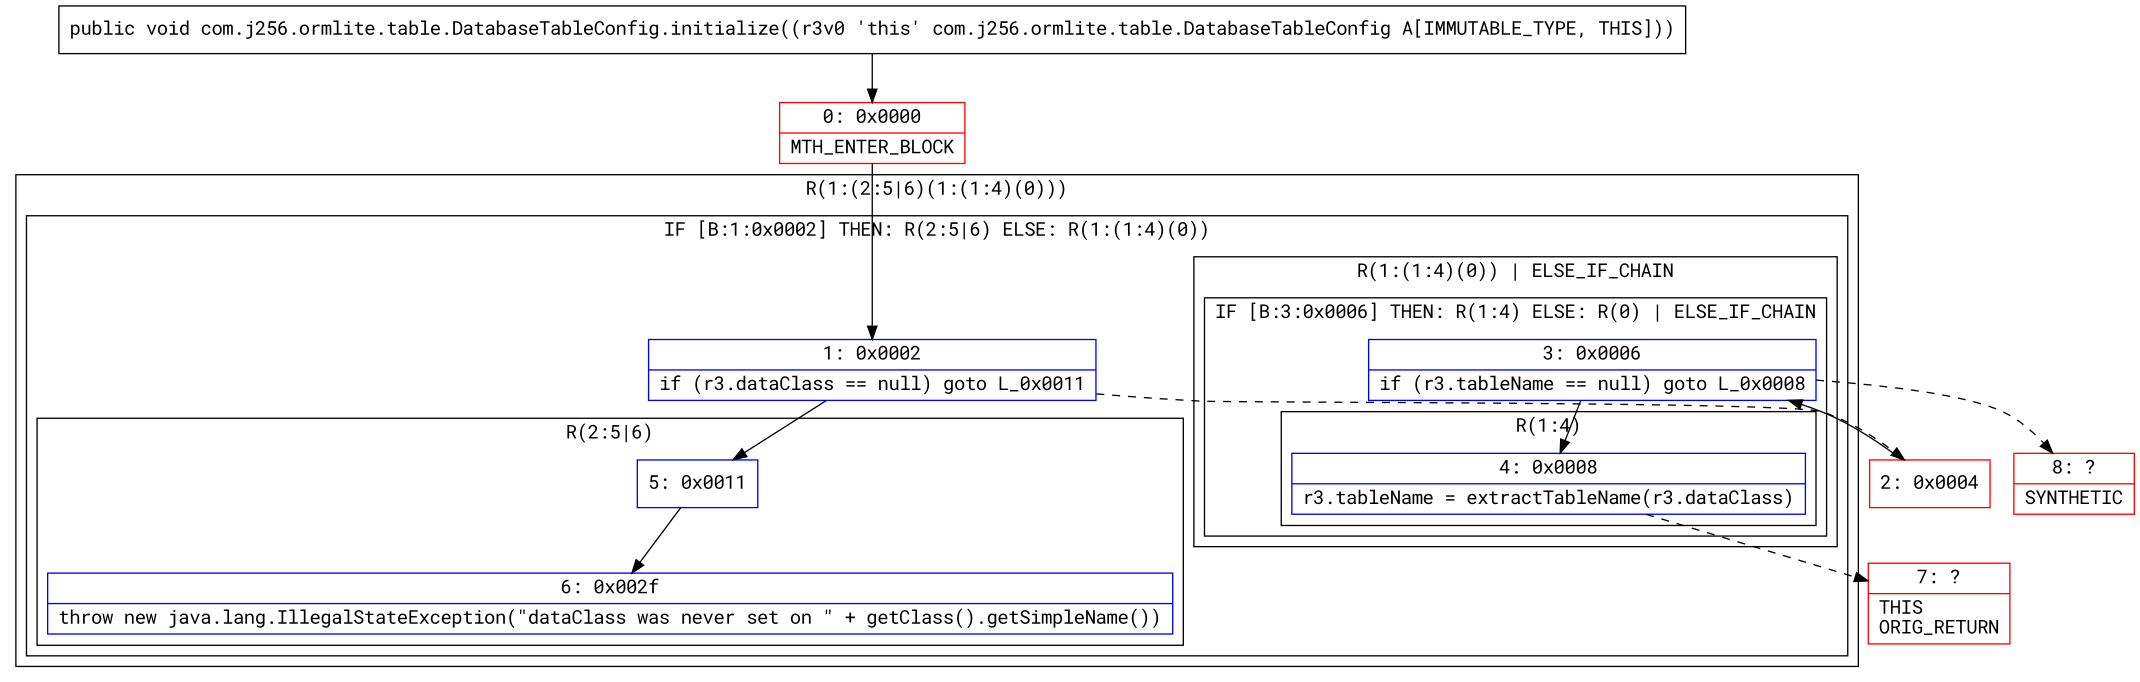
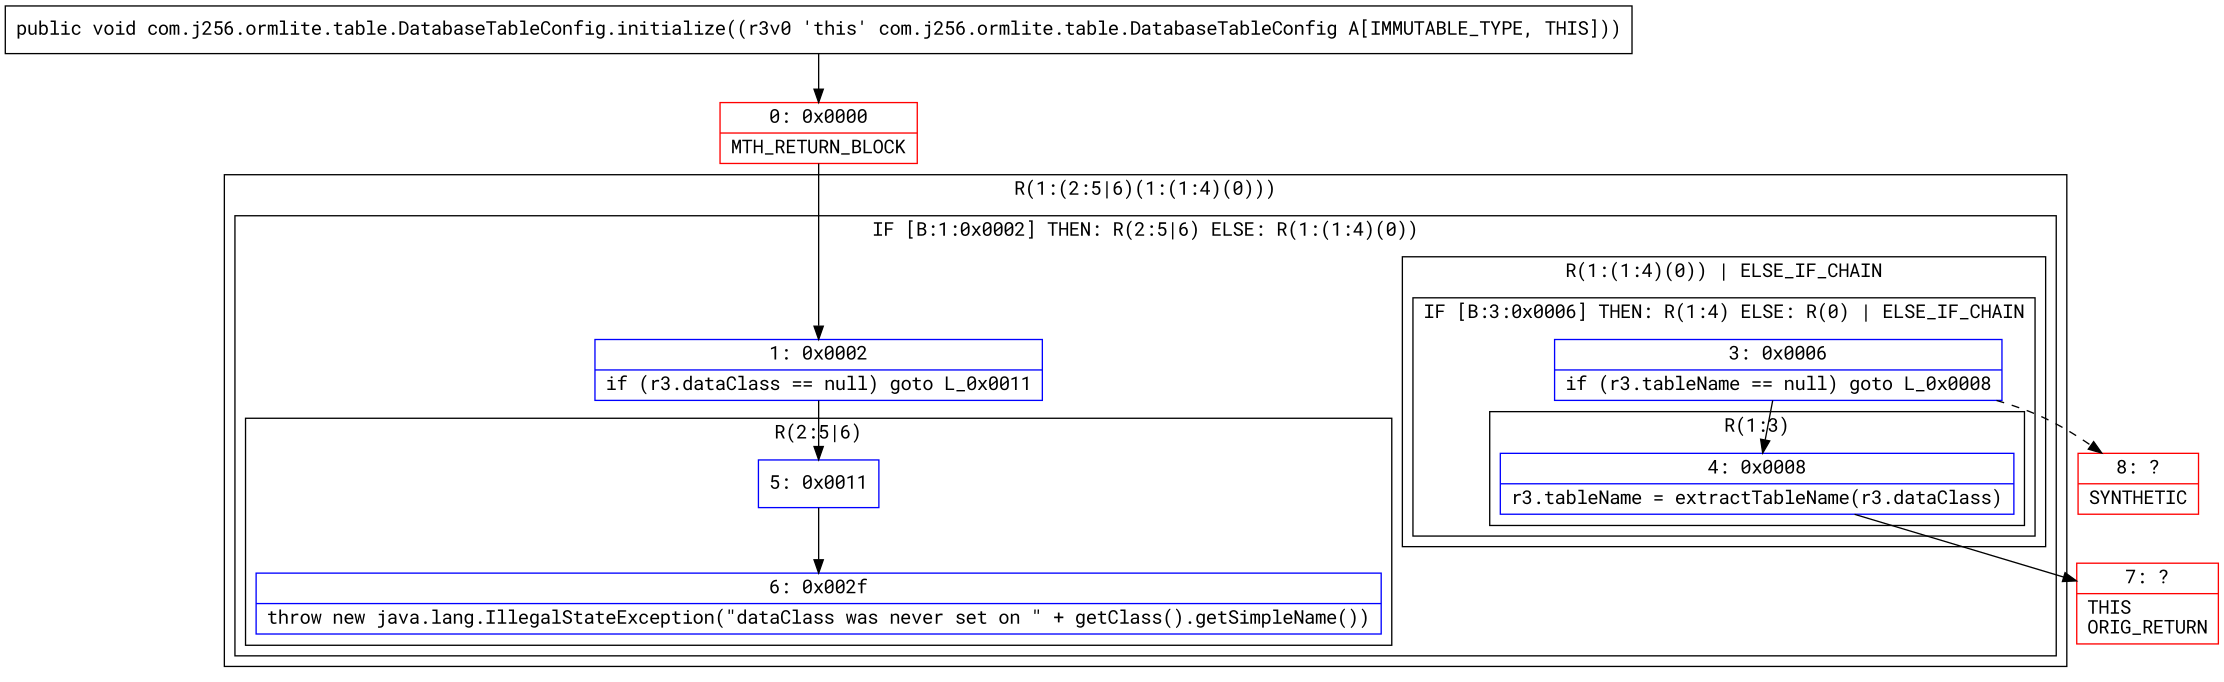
node "0: 0x0000": text "MTH_ENTER_BLOCK" -> "MTH_RETURN_BLOCK"
cluster "R(1:4)": label "R(1:4)" -> "R(1:3)"
node "2: 0x0004": removed
edge "4: 0x0008" -> "7: ?": style dashed -> solid
